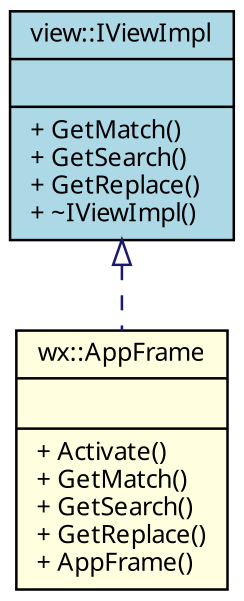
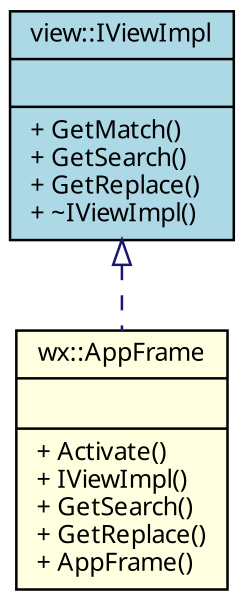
node "wx::AppFrame": text "+ GetMatch()" -> "+ IViewImpl()"
